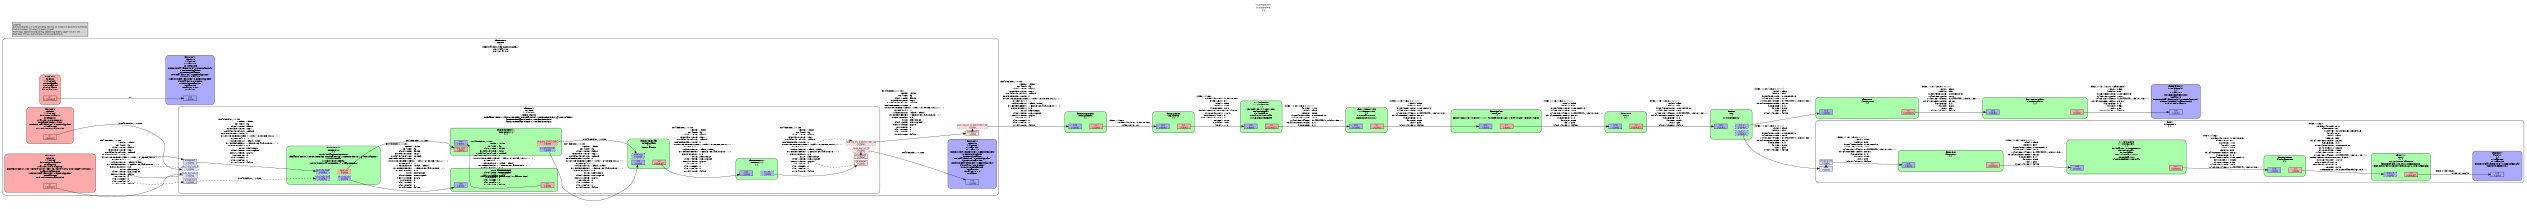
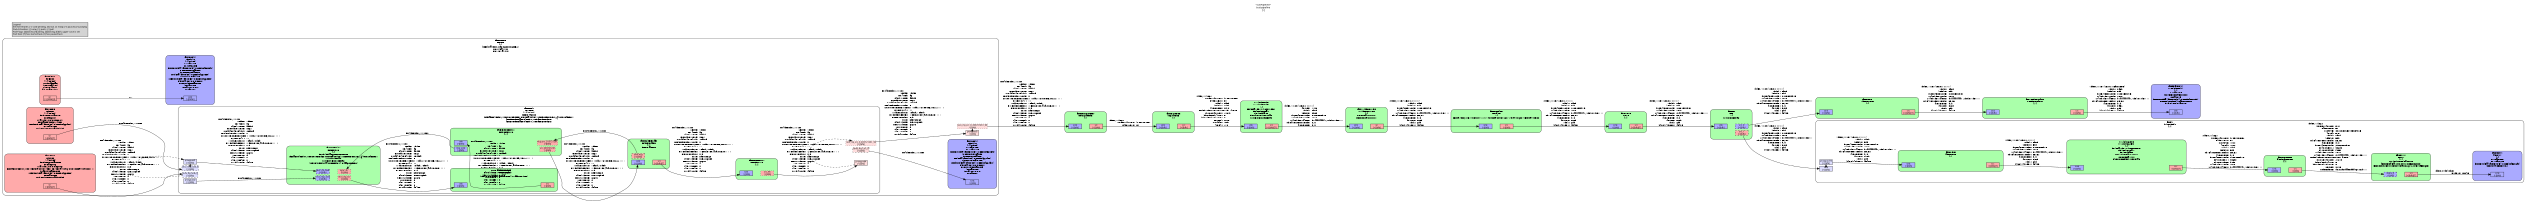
node "src_1 [>][bfb]": fillcolor #aaaaff -> #ffaaaa
edge "rtcp_src_203721261 [>][bfb]" -> "sink_rtcp [>][bfb]": reversed
edge "sync_src [>][bfb]" -> "rtcp_sink [>][bfb]": reversed
node "rtcp_sink [>][bfb]": fillcolor #ffaaaa -> #aaaaff
node "src_203721261 [>][bfb]": fillcolor #aaaaff -> #ffaaaa
node "sink_rtcp [>][bfb]": fillcolor #aaaaff -> #ffaaaa
node "proxypad3 [>][bfb]": removed
node "pending4 [>][bfb]": label "pending4 [>][bfb]" -> "proxypad4 [>][bfb]"
edge "recv_rtp_sink_0 [>][bfb]" -> "proxypad1 [>][bfb]": style solid -> dashed
node "src_96 [>][bfb]": fillcolor #aaaaff -> #ffaaaa
edge "recv_rtcp_sink_0 [>][bfb]" -> "proxypad2 [>][bfb]": now "recv_rtcp_sink_0 [>][bfb]" -> "proxypad1 [>][bfb]"
node "recv_rtp_src [>][bfb]": fillcolor #aaaaff -> #ffaaaa
edge "proxypad2 [>][bfb]" -> "recv_rtcp_sink [>][bfb]": style dashed -> solid
